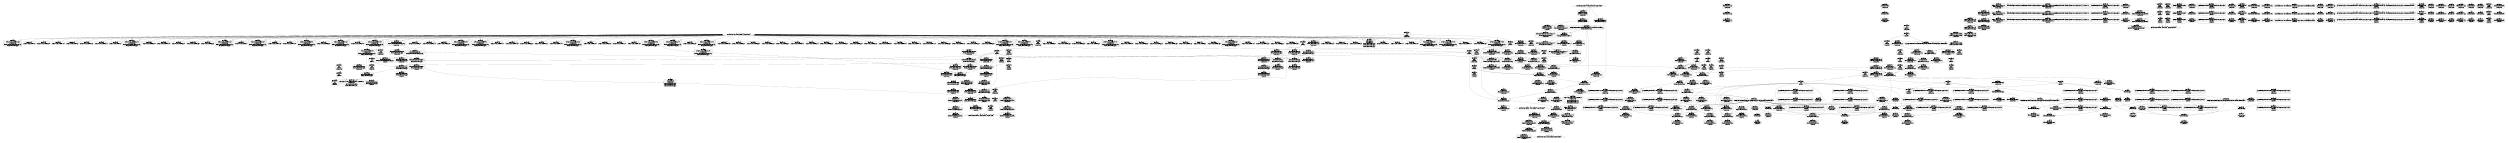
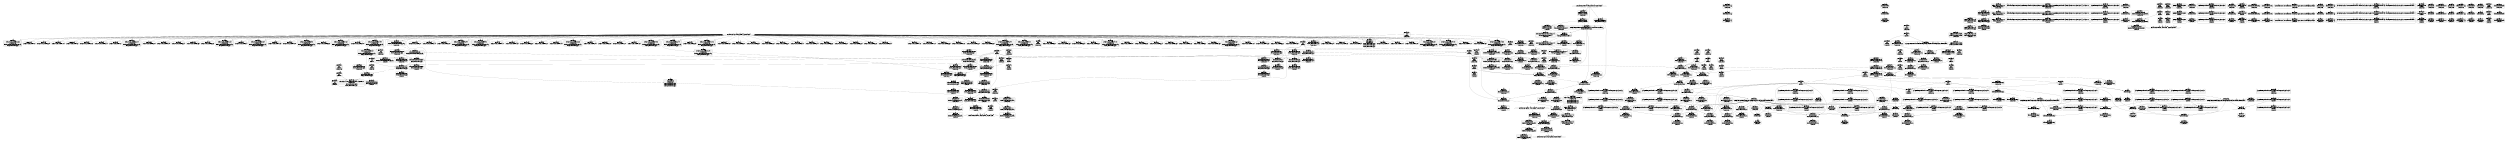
node "CE0x4f9cef0": removed
node "CE0x4fe7040": added
